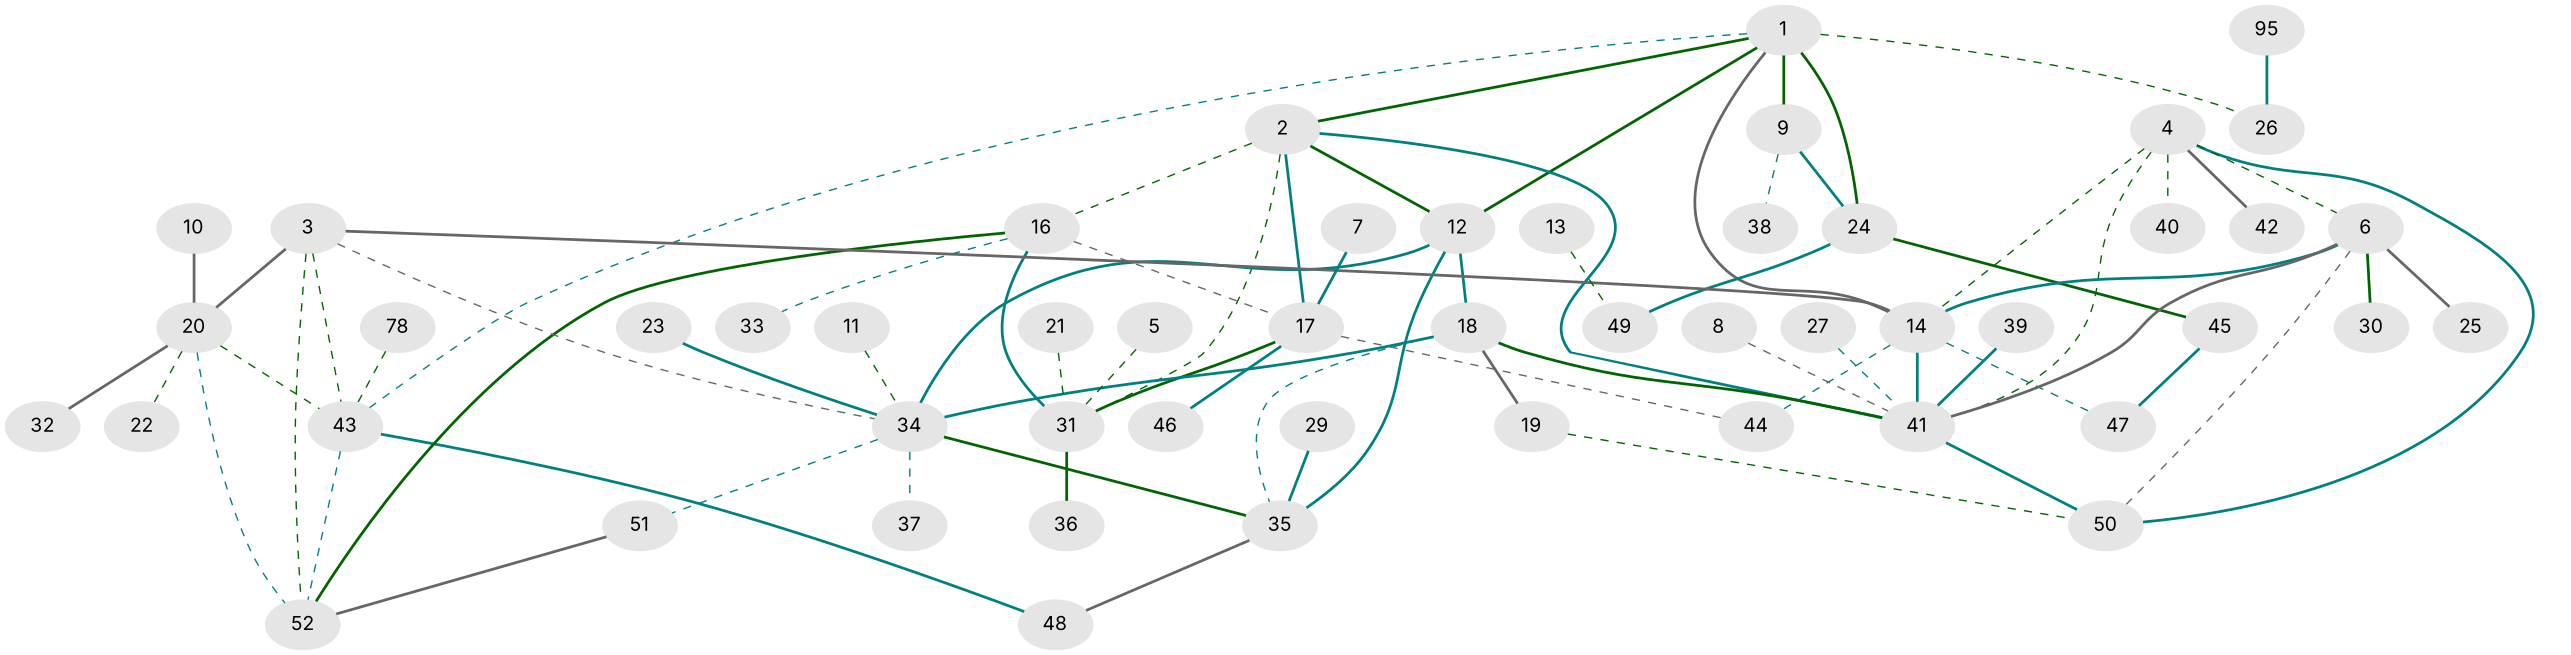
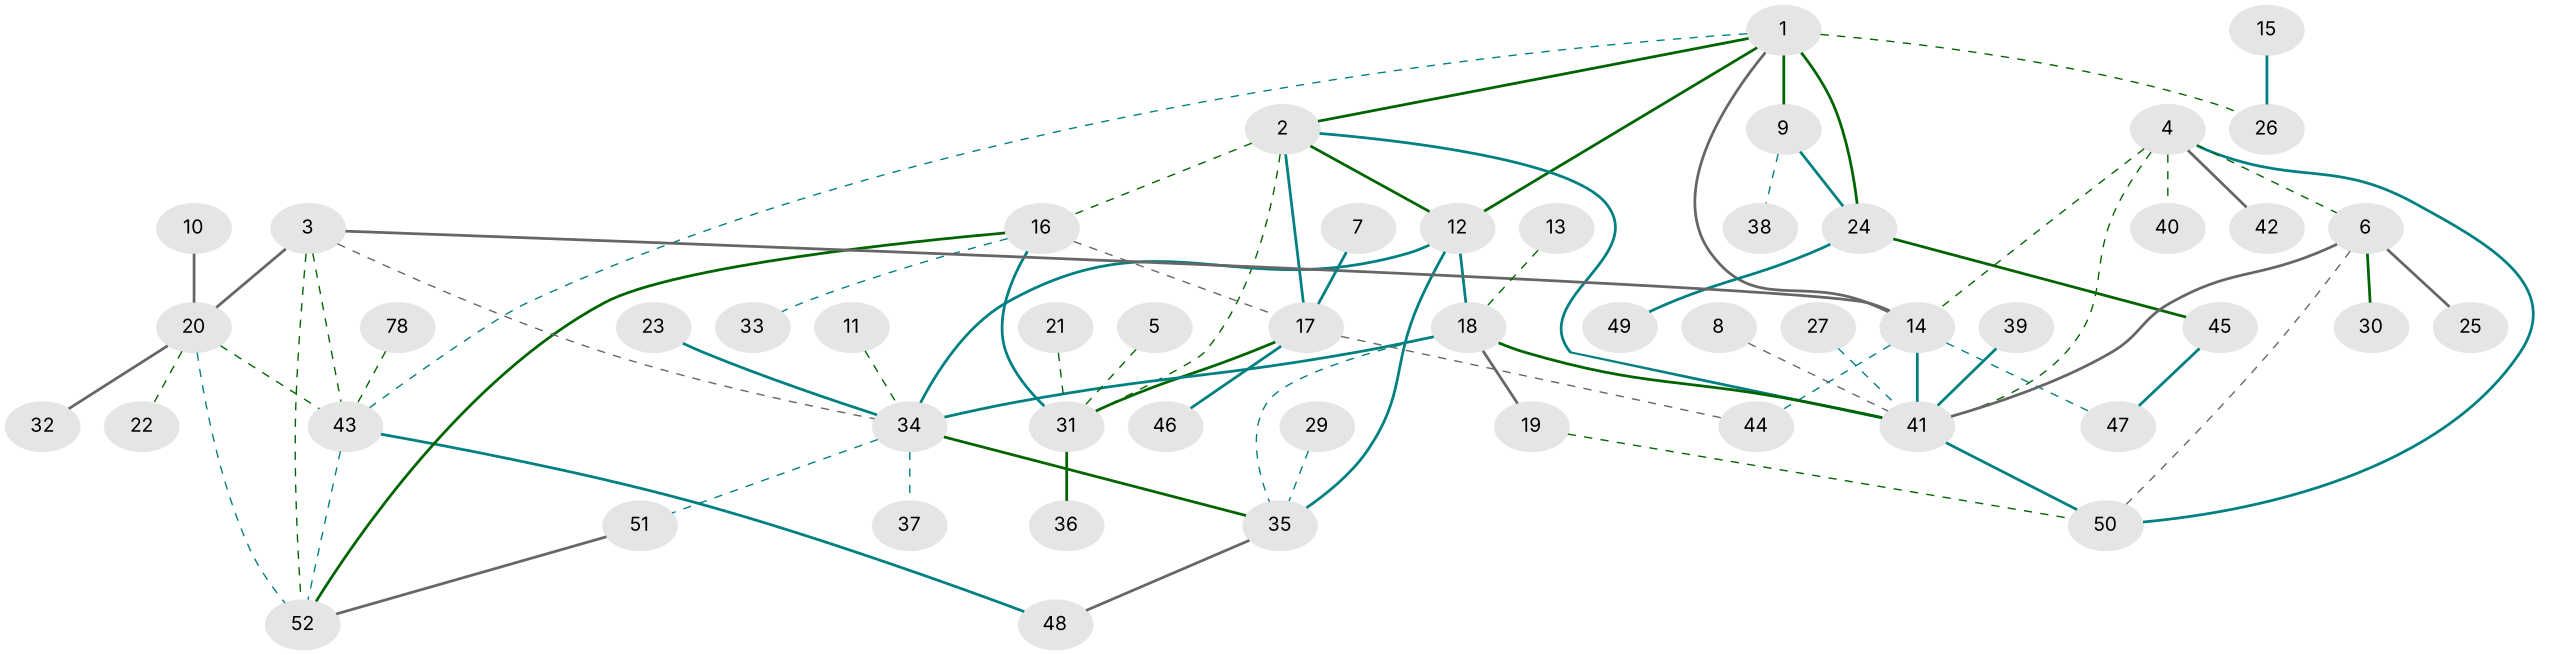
node "95": label "95" -> "15"
edge "13" -- "49": now "13" -- "18"
edge "6" -- "14": removed
edge "29" -- "35": style bold -> dashed
